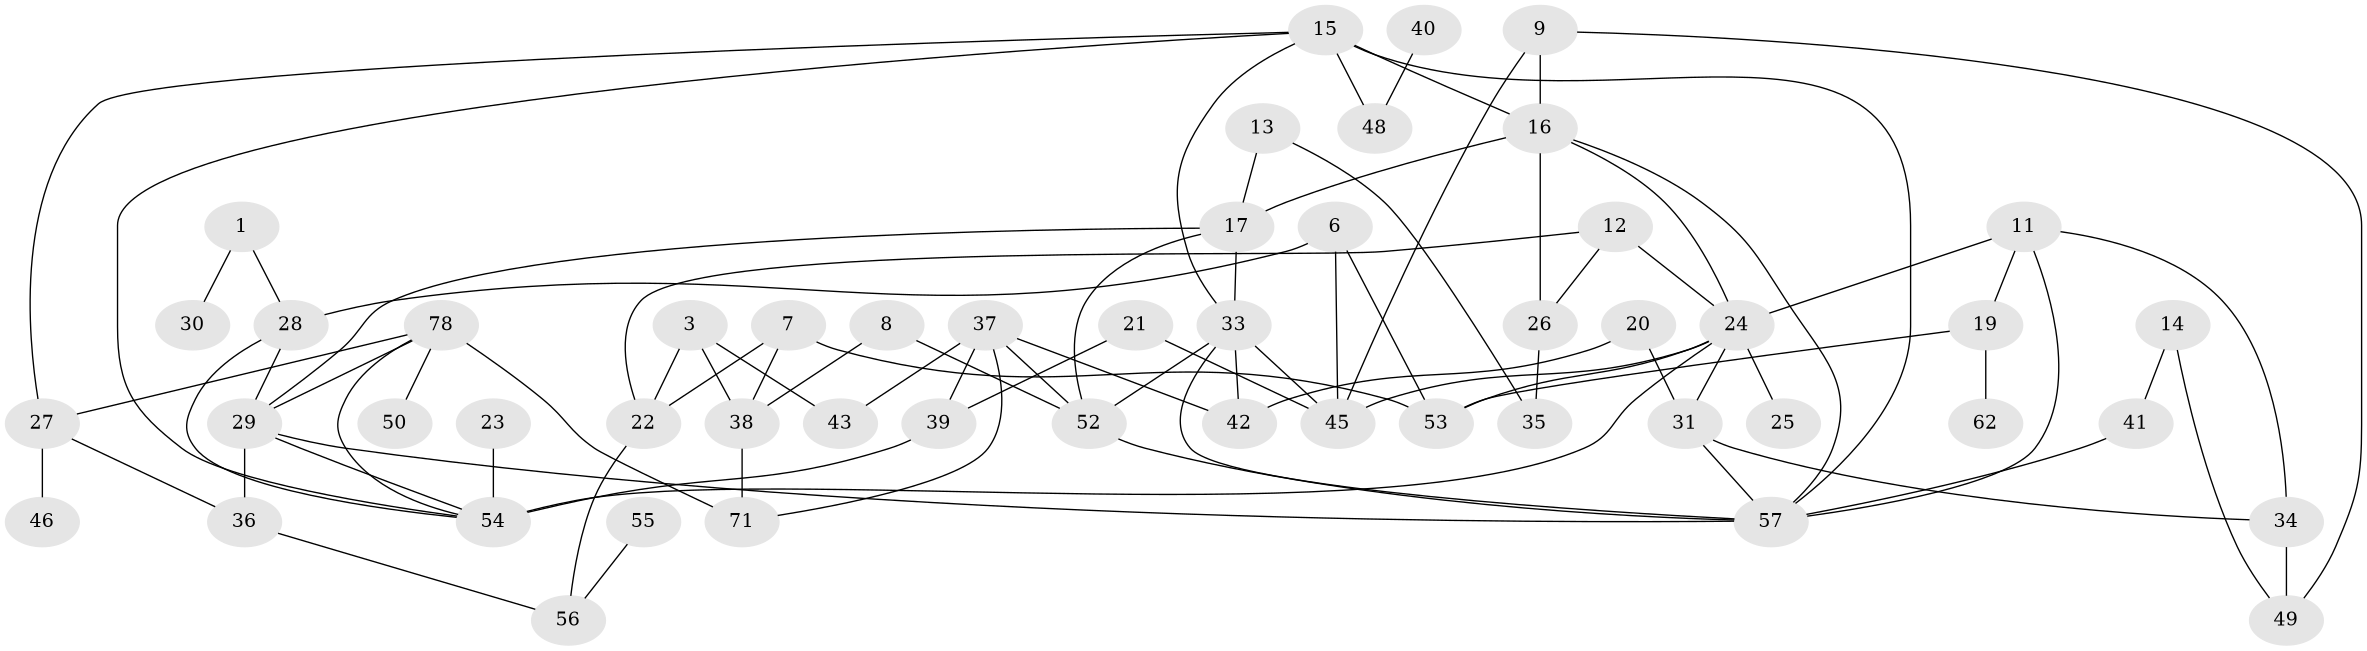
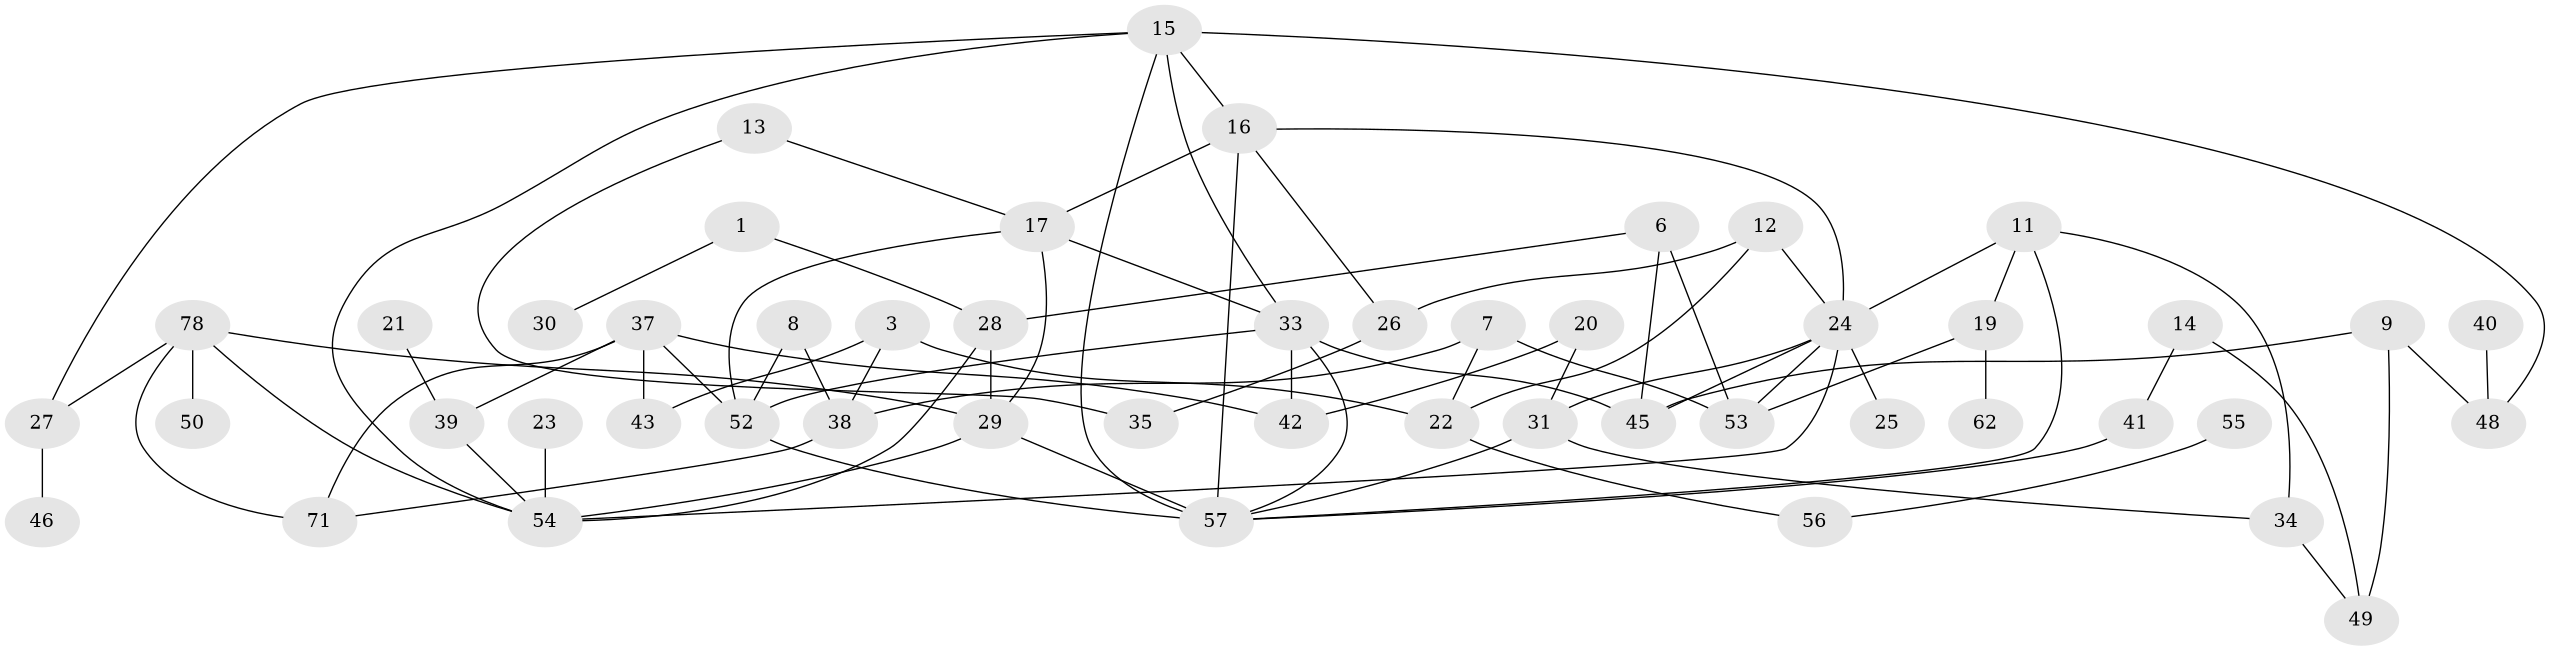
edge "9" -- "16": now "9" -- "48"
edge "21" -- "45": removed
node "36": removed
